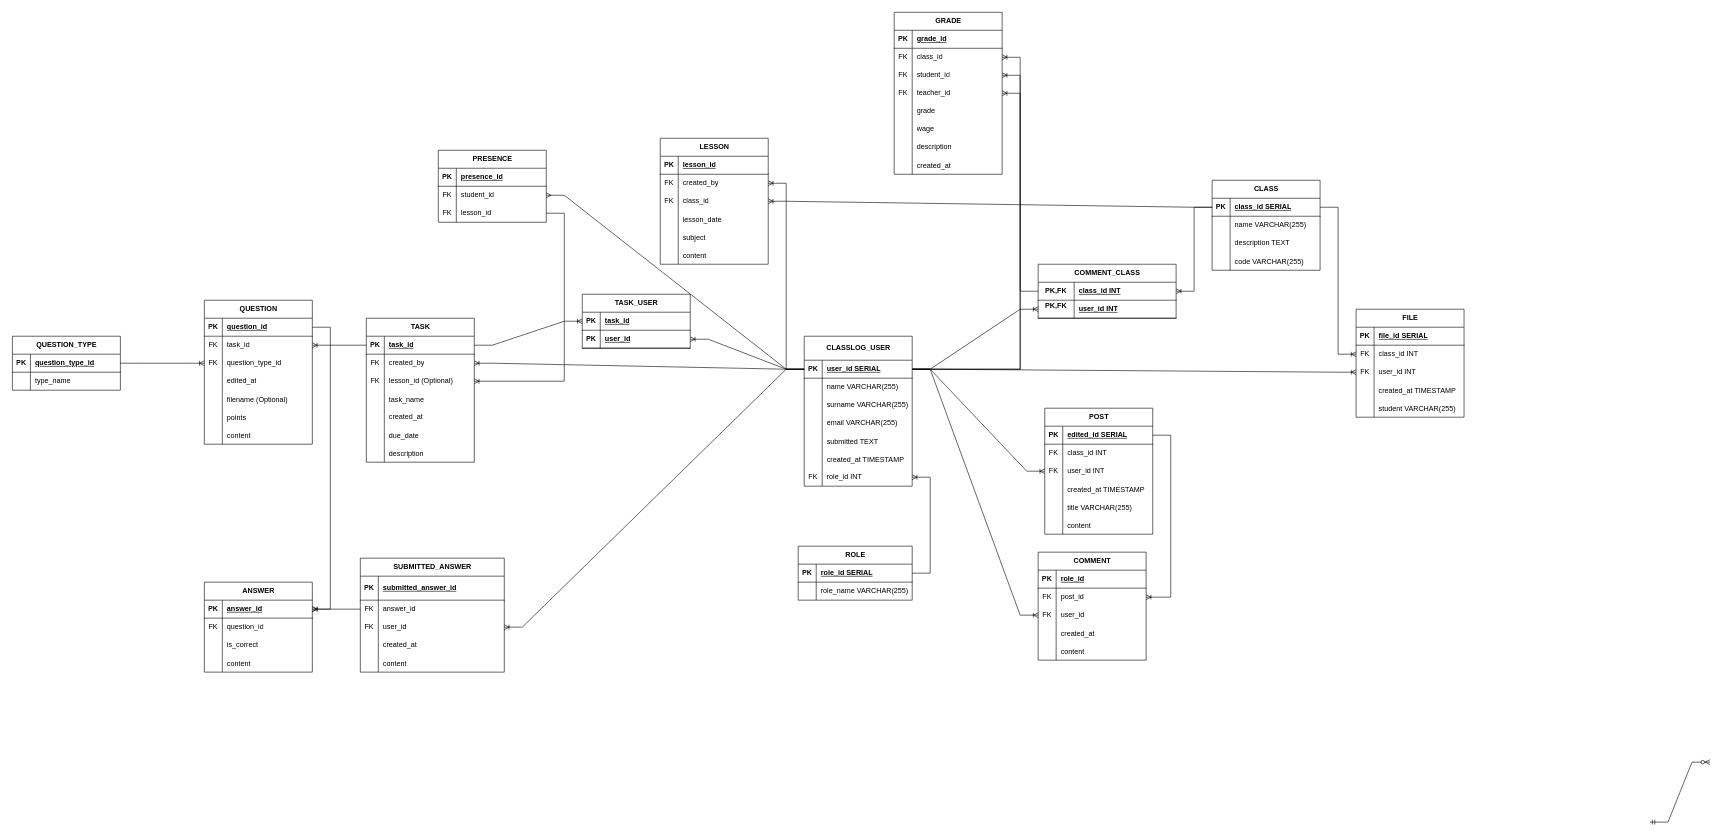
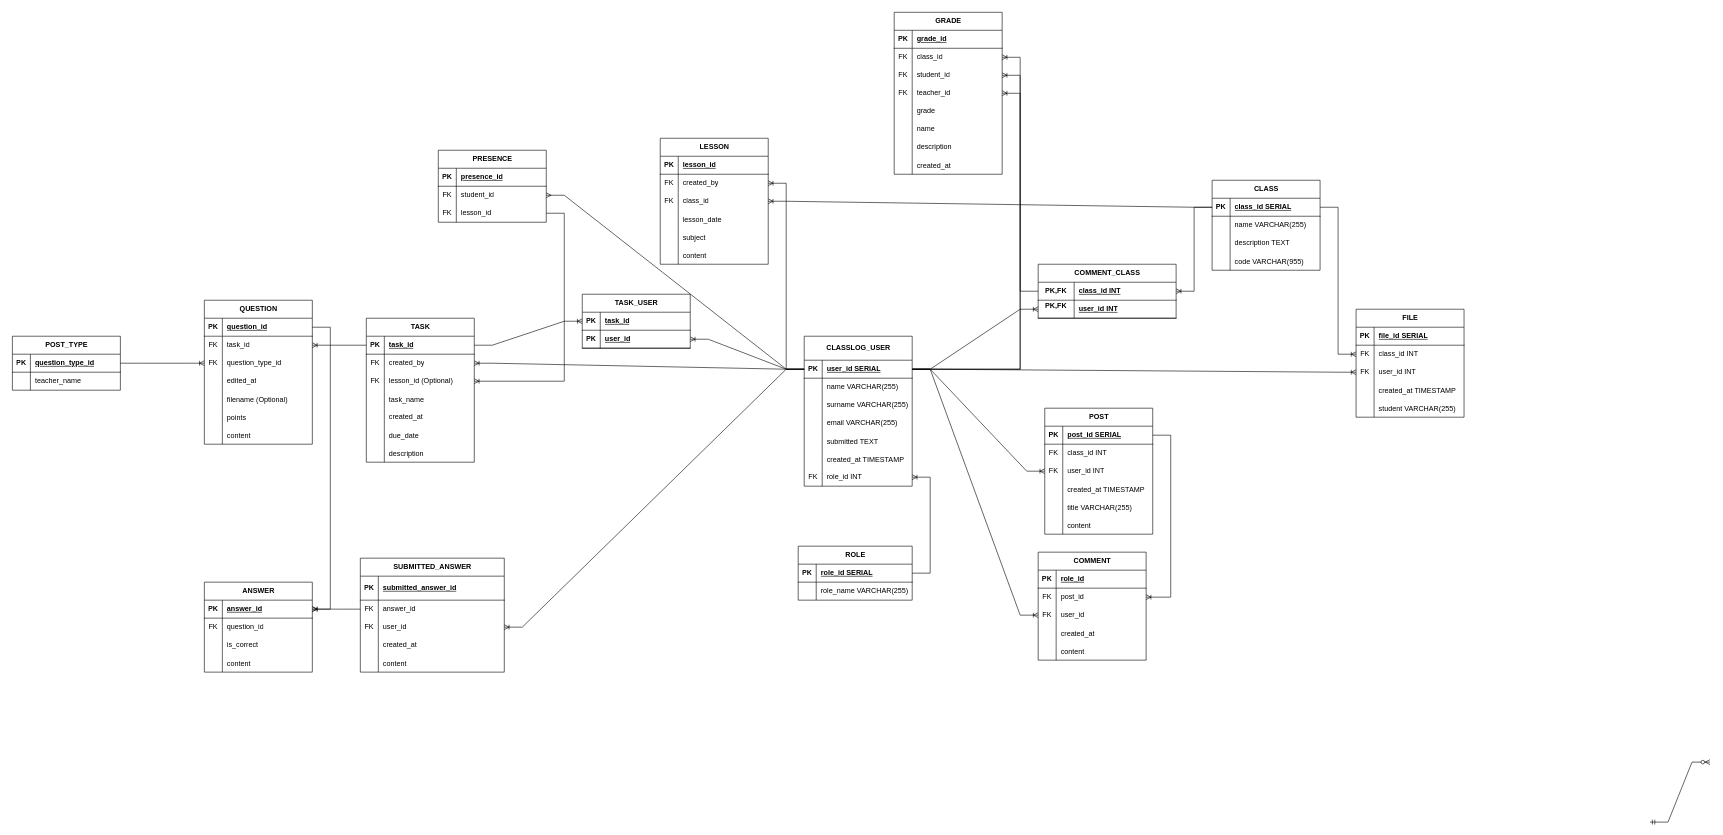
node "wage": label "wage" -> "name"
node "code VARCHAR(255)": label "code VARCHAR(255)" -> "code VARCHAR(955)"
node "QUESTION_TYPE": label "QUESTION_TYPE" -> "POST_TYPE"
node "type_name": label "type_name" -> "teacher_name"
node "edited_id SERIAL": label "edited_id SERIAL" -> "post_id SERIAL"
